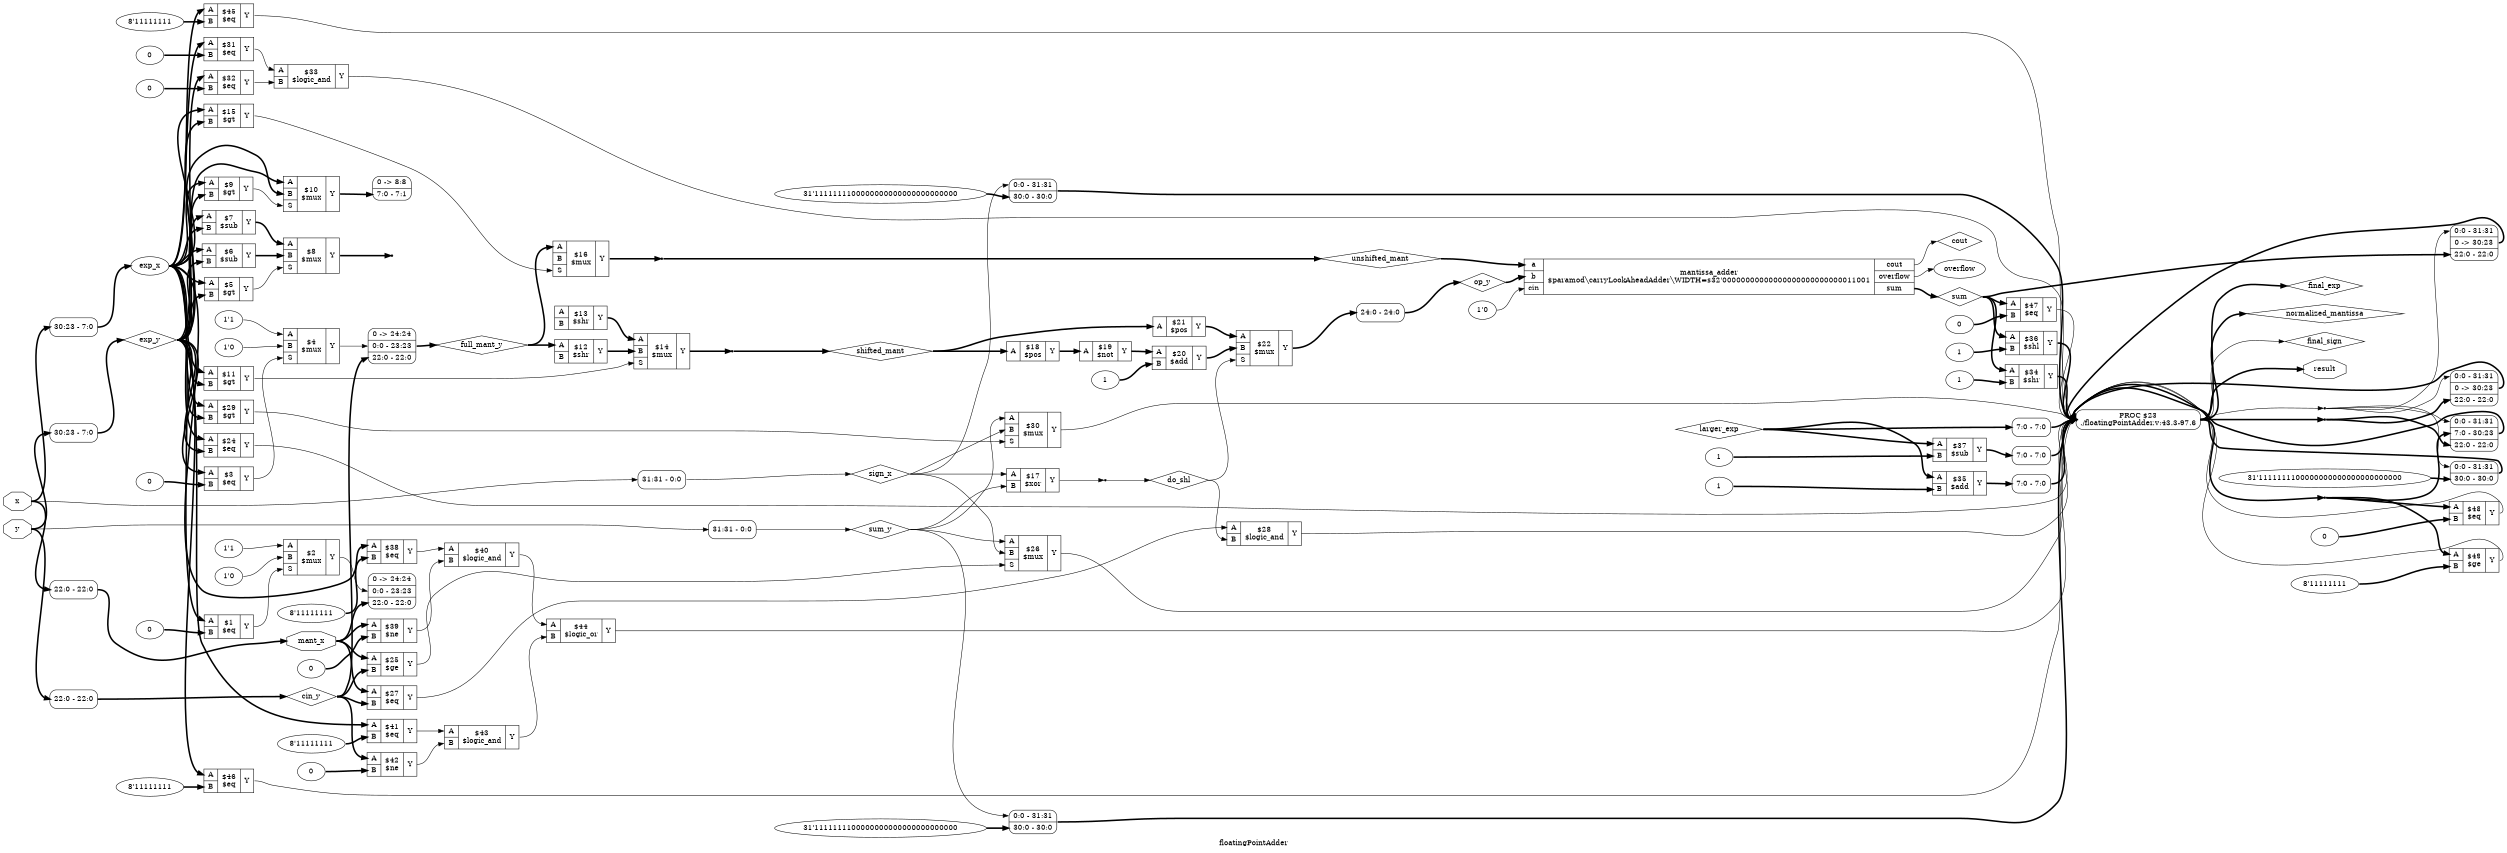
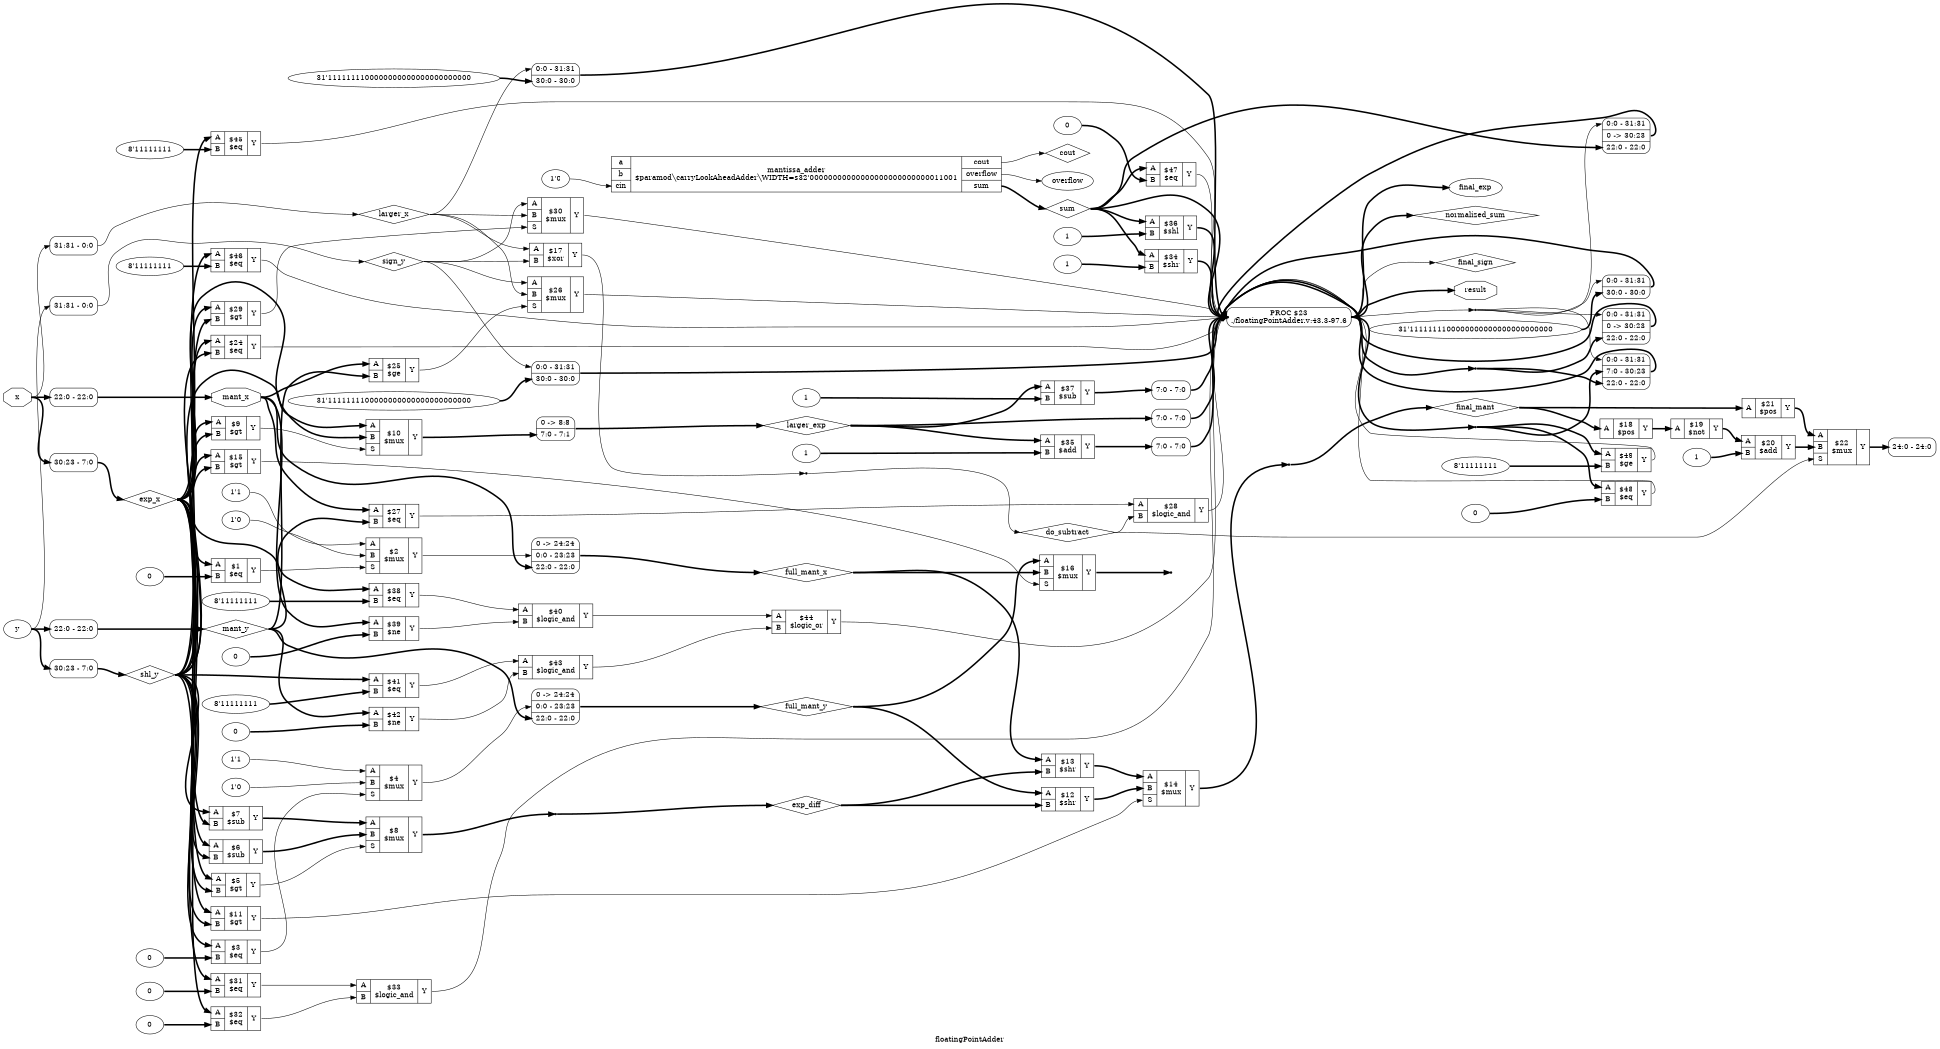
edge "sum" -> "PROC $23 ./floatingPointAdder.v:43.3-97.6": added
node "unshifted_mant": removed
node "exp_x": shape ellipse -> diamond
node "op_y": removed
node "final_exp": shape diamond -> ellipse
node "normalized_mantissa": label "normalized_mantissa" -> "normalized_sum"
node "exp_y": label "exp_y" -> "shl_y"
node "shifted_mant": label "shifted_mant" -> "final_mant"
edge "0 -> 8:8" -> "larger_exp": added
node "sign_x": label "sign_x" -> "larger_x"
node "do_shl": label "do_shl" -> "do_subtract"
node "y": shape octagon -> ellipse
node "sum_y": label "sum_y" -> "sign_y"
node "full_mant_x": added
node "cin_y": label "cin_y" -> "mant_y"
node "exp_diff": added
